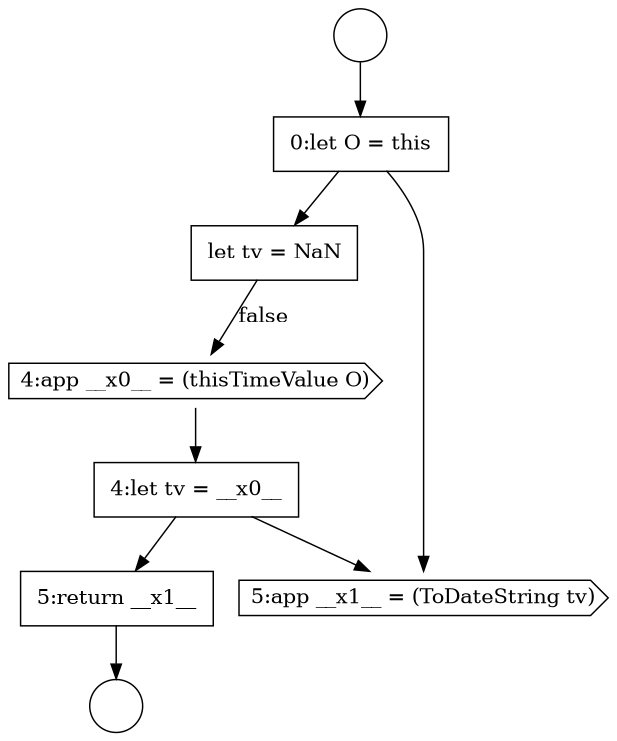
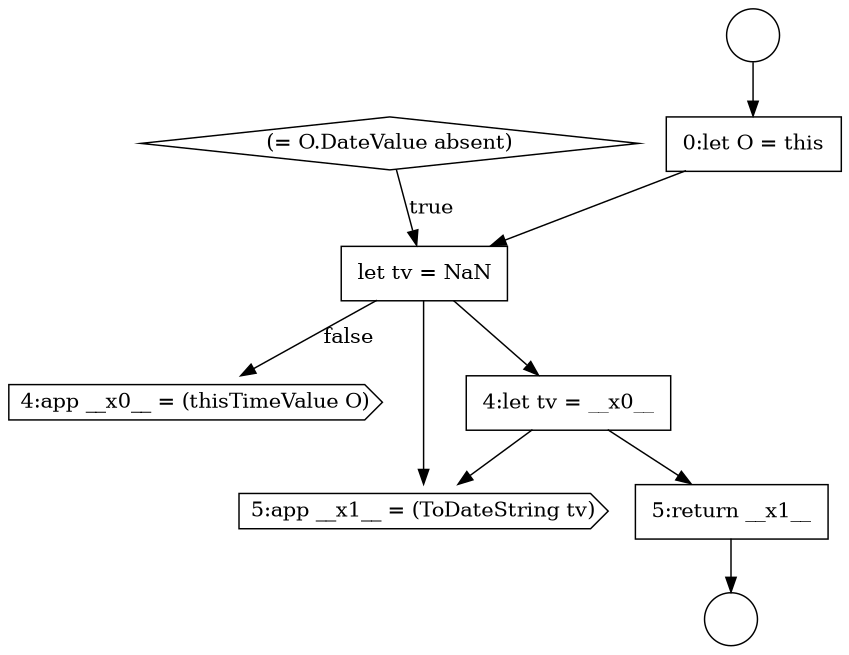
node "(= O.DateValue absent)": added
edge "0:let O = this" -> "5:app __x1__ = (ToDateString tv)": now "let tv = NaN" -> "5:app __x1__ = (ToDateString tv)"
edge "4:app __x0__ = (thisTimeValue O)" -> "4:let tv = __x0__": now "let tv = NaN" -> "4:let tv = __x0__"
